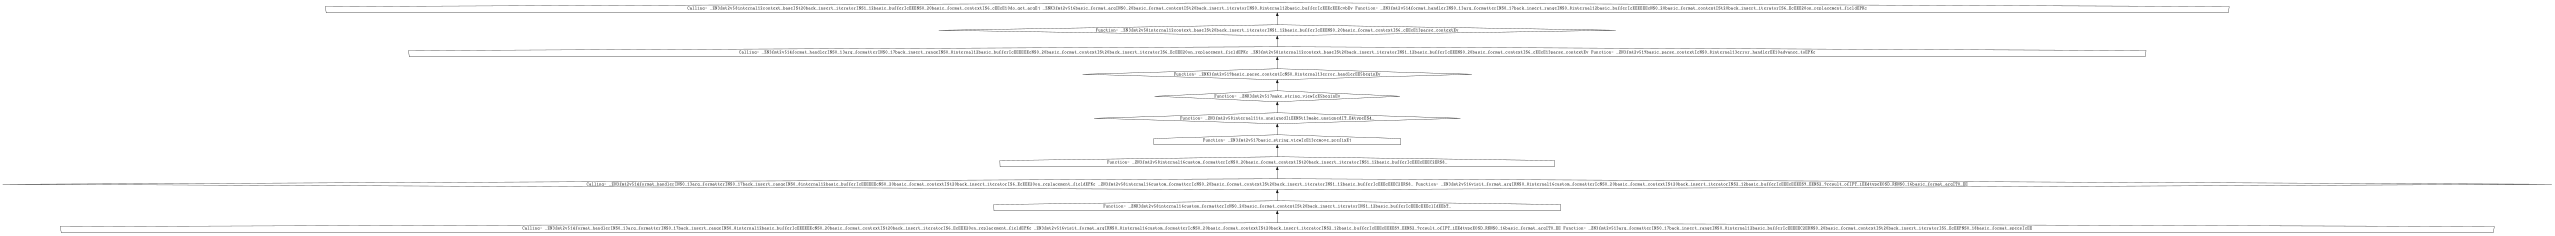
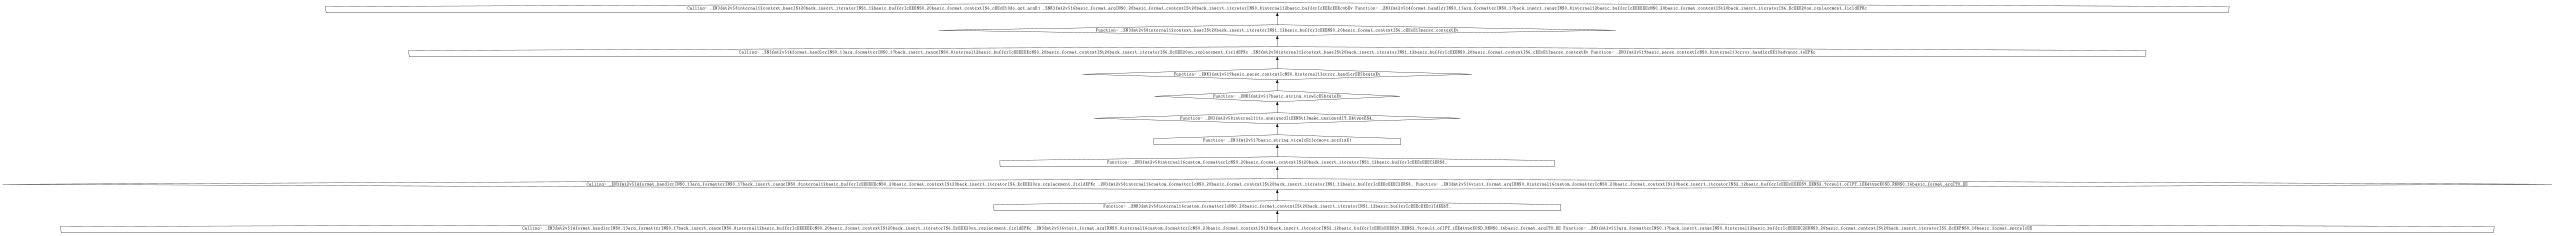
node "Function- _ZNK3fmt2v517make_string_viewIcE5beginEv": label "Function- _ZNK3fmt2v517make_string_viewIcE5beginEv" -> "Function- _ZNK3fmt2v517basic_string_viewIcE5beginEv"
